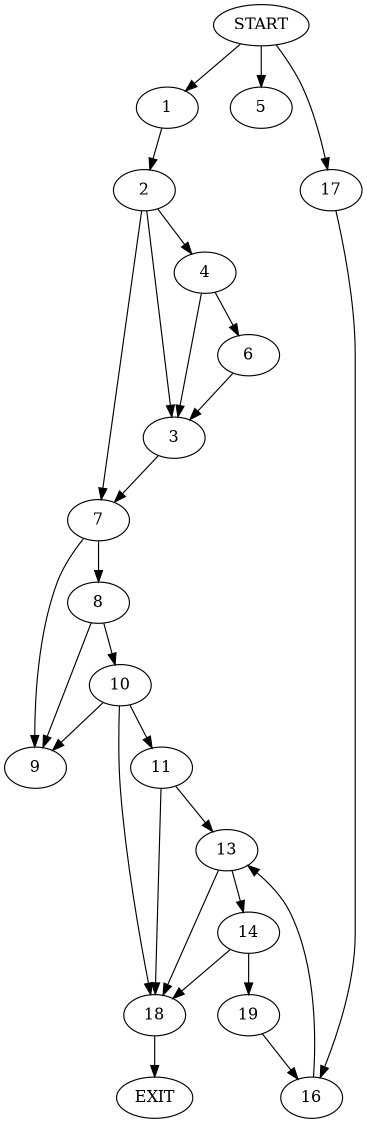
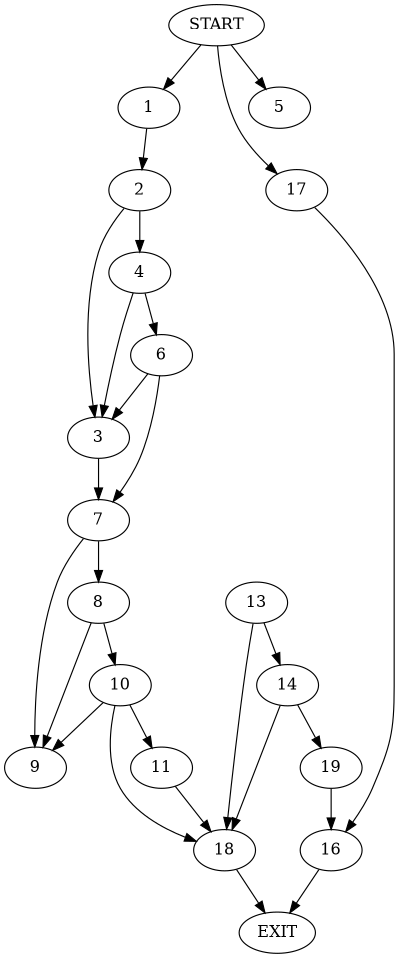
edge "2" -> "7": now "6" -> "7"
edge "11" -> "13": removed
edge "16" -> "13": now "16" -> "EXIT"
